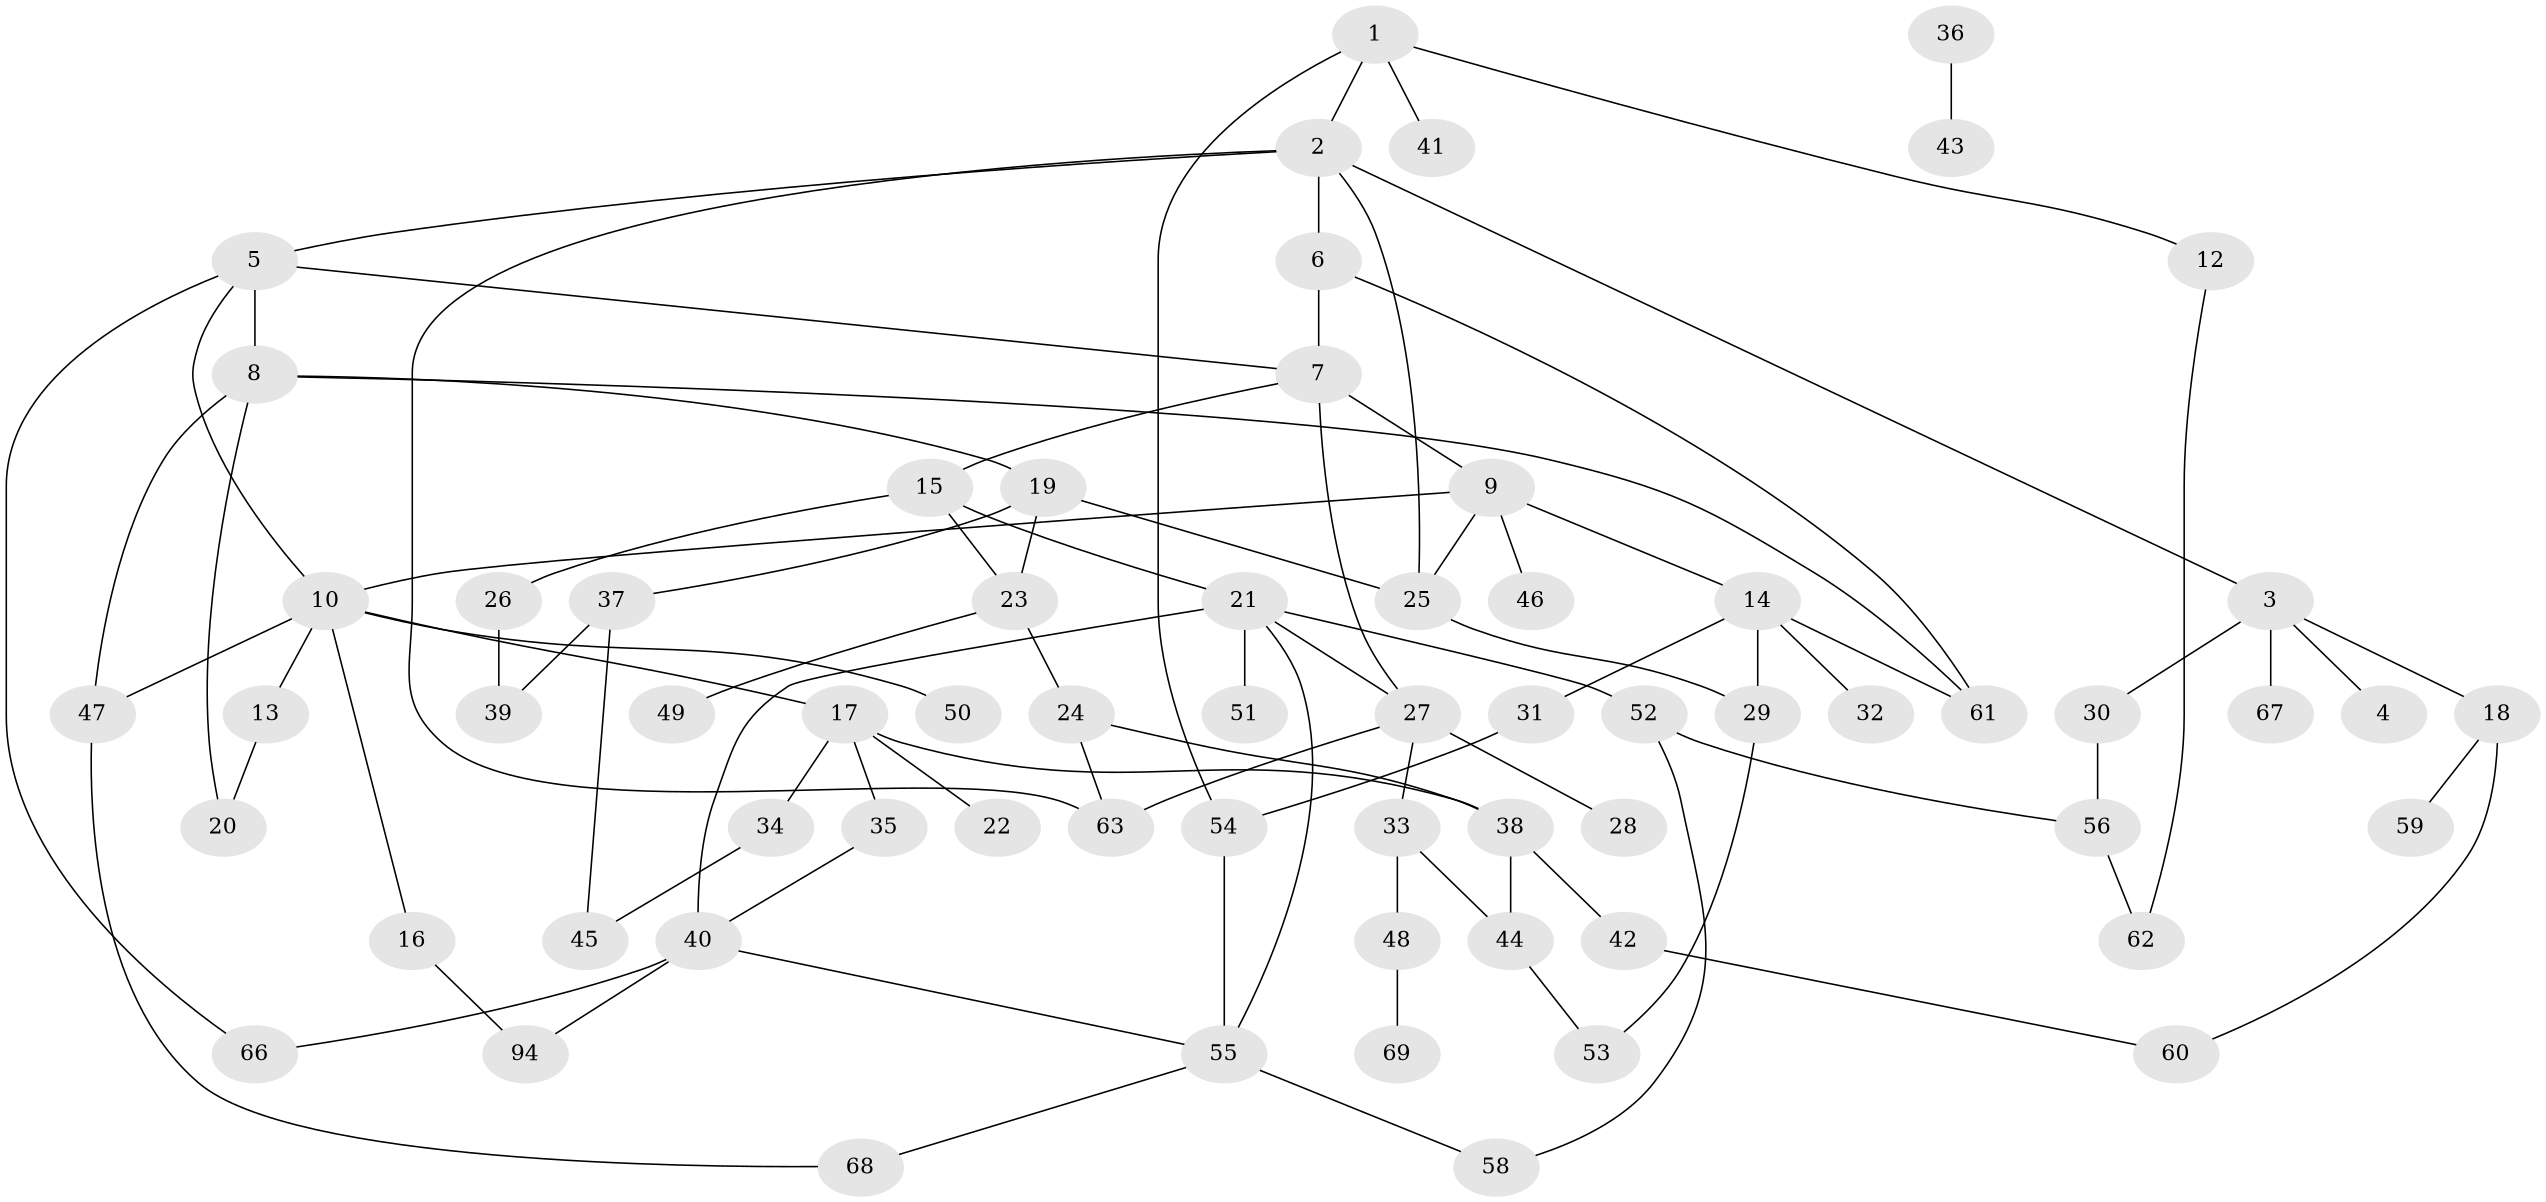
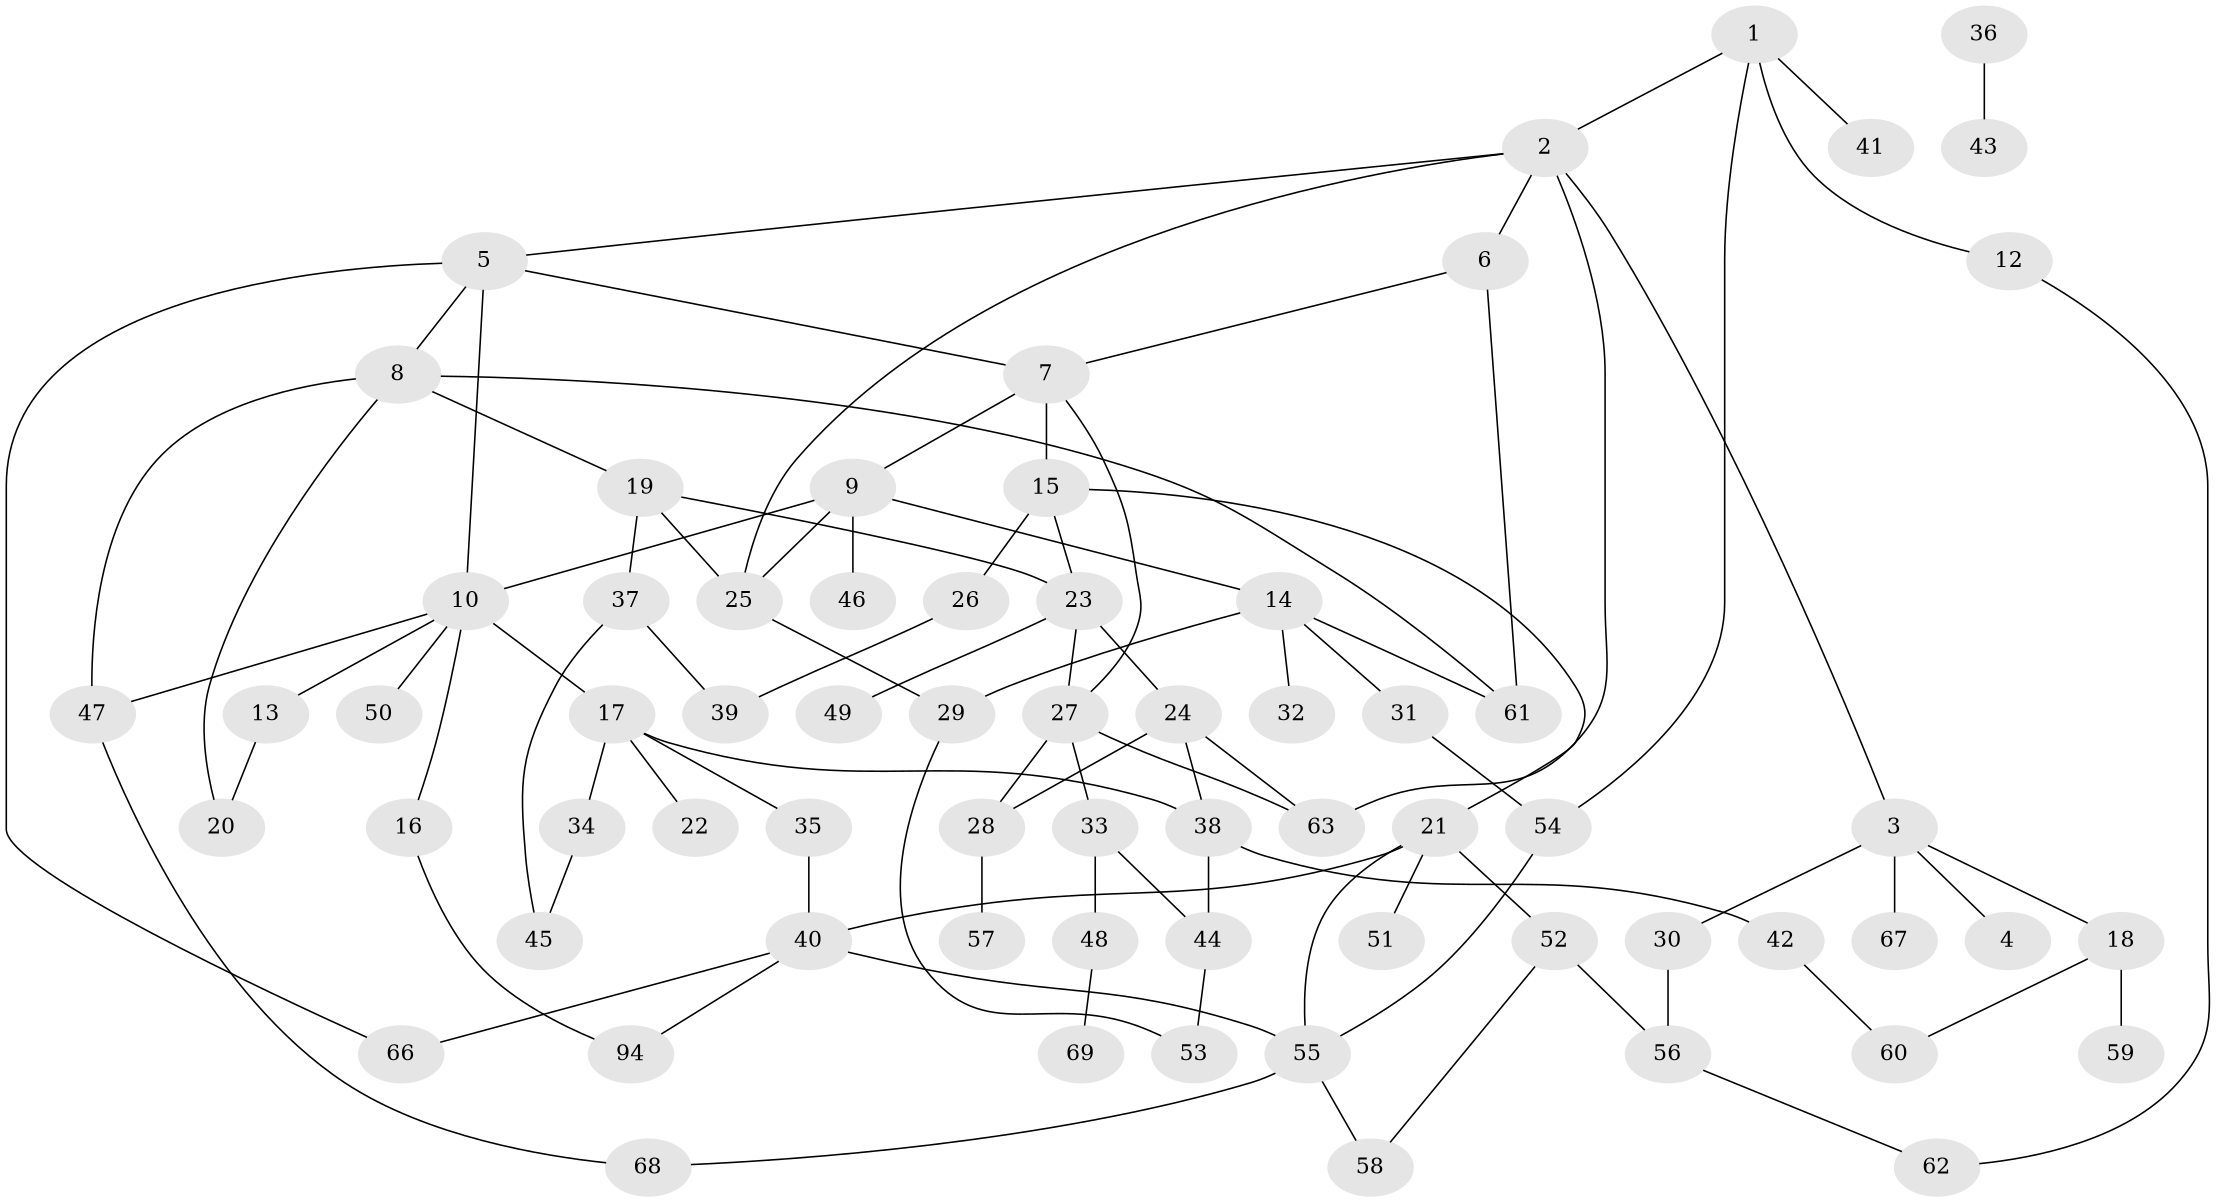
edge "21" -- "27": now "23" -- "27"
edge "24" -- "28": added
node "57": added
